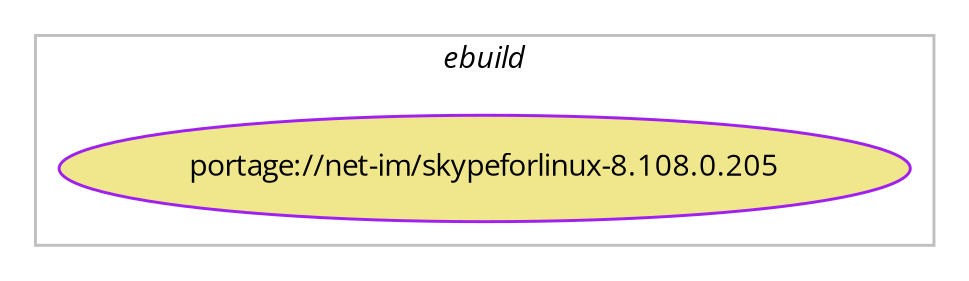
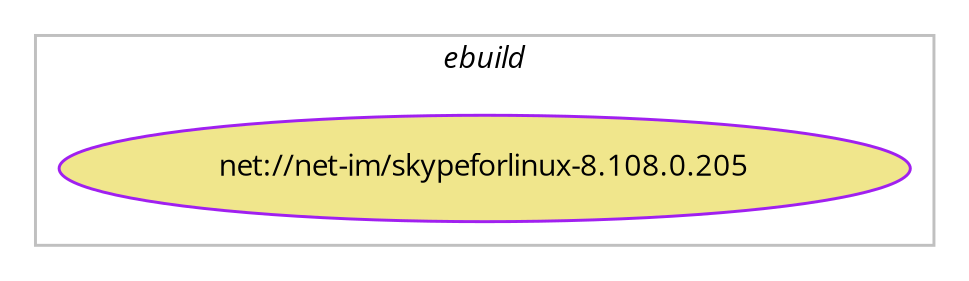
node "portage://net-im/skypeforlinux-8.108.0.205": label "portage://net-im/skypeforlinux-8.108.0.205" -> "net://net-im/skypeforlinux-8.108.0.205"
